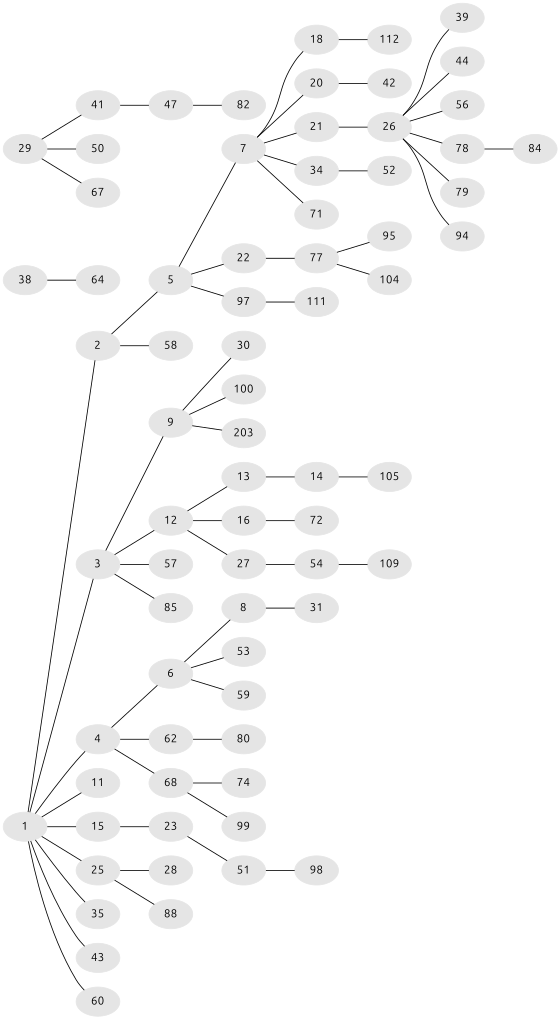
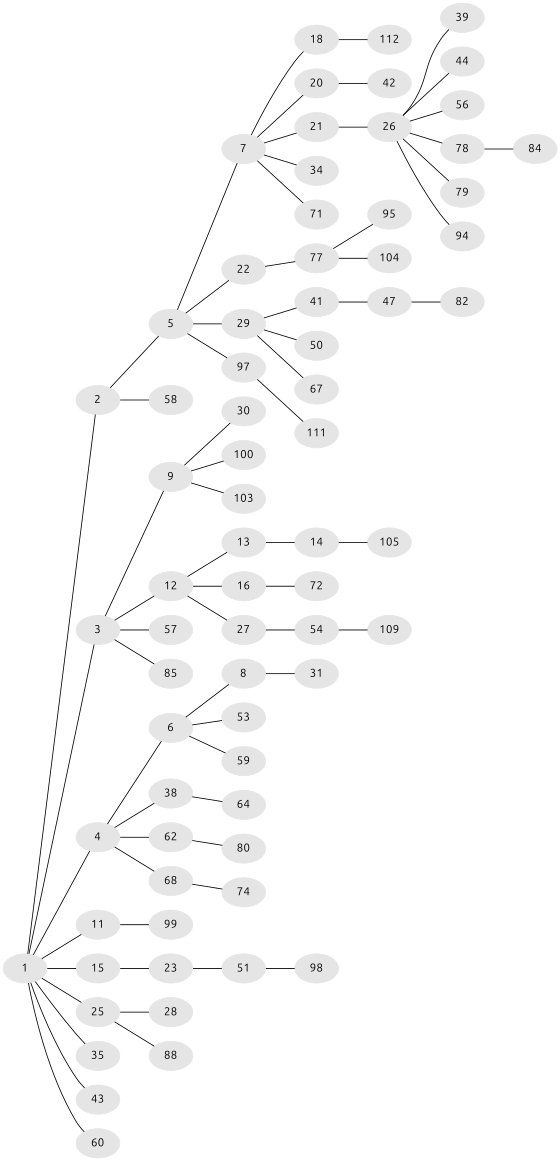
node "52": removed
edge "5" -- "29": added
node "203": label "203" -> "103"
edge "68" -- "99": now "11" -- "99"
edge "38" -- "4": added
